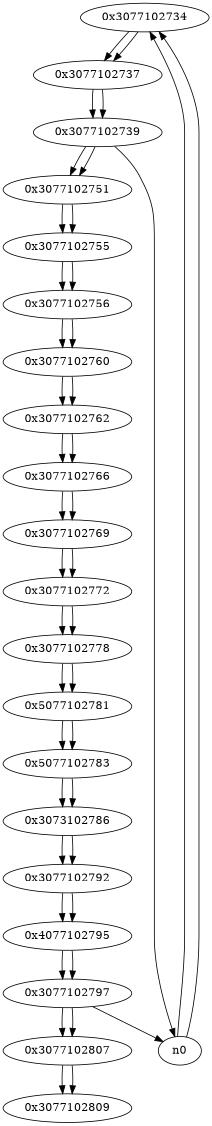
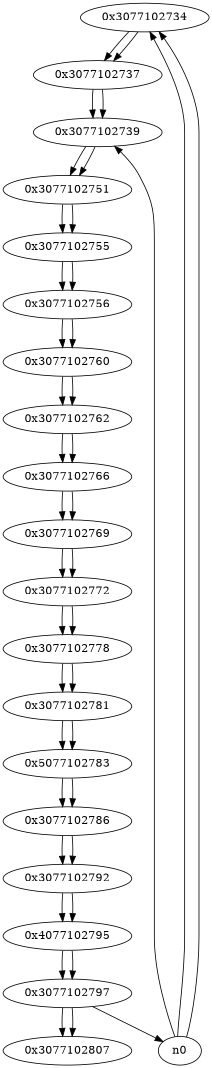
edge "0x3077102739" -> "n0": reversed
node "0x5077102781": label "0x5077102781" -> "0x3077102781"
node "0x3073102786": label "0x3073102786" -> "0x3077102786"
node "0x3077102809": removed
